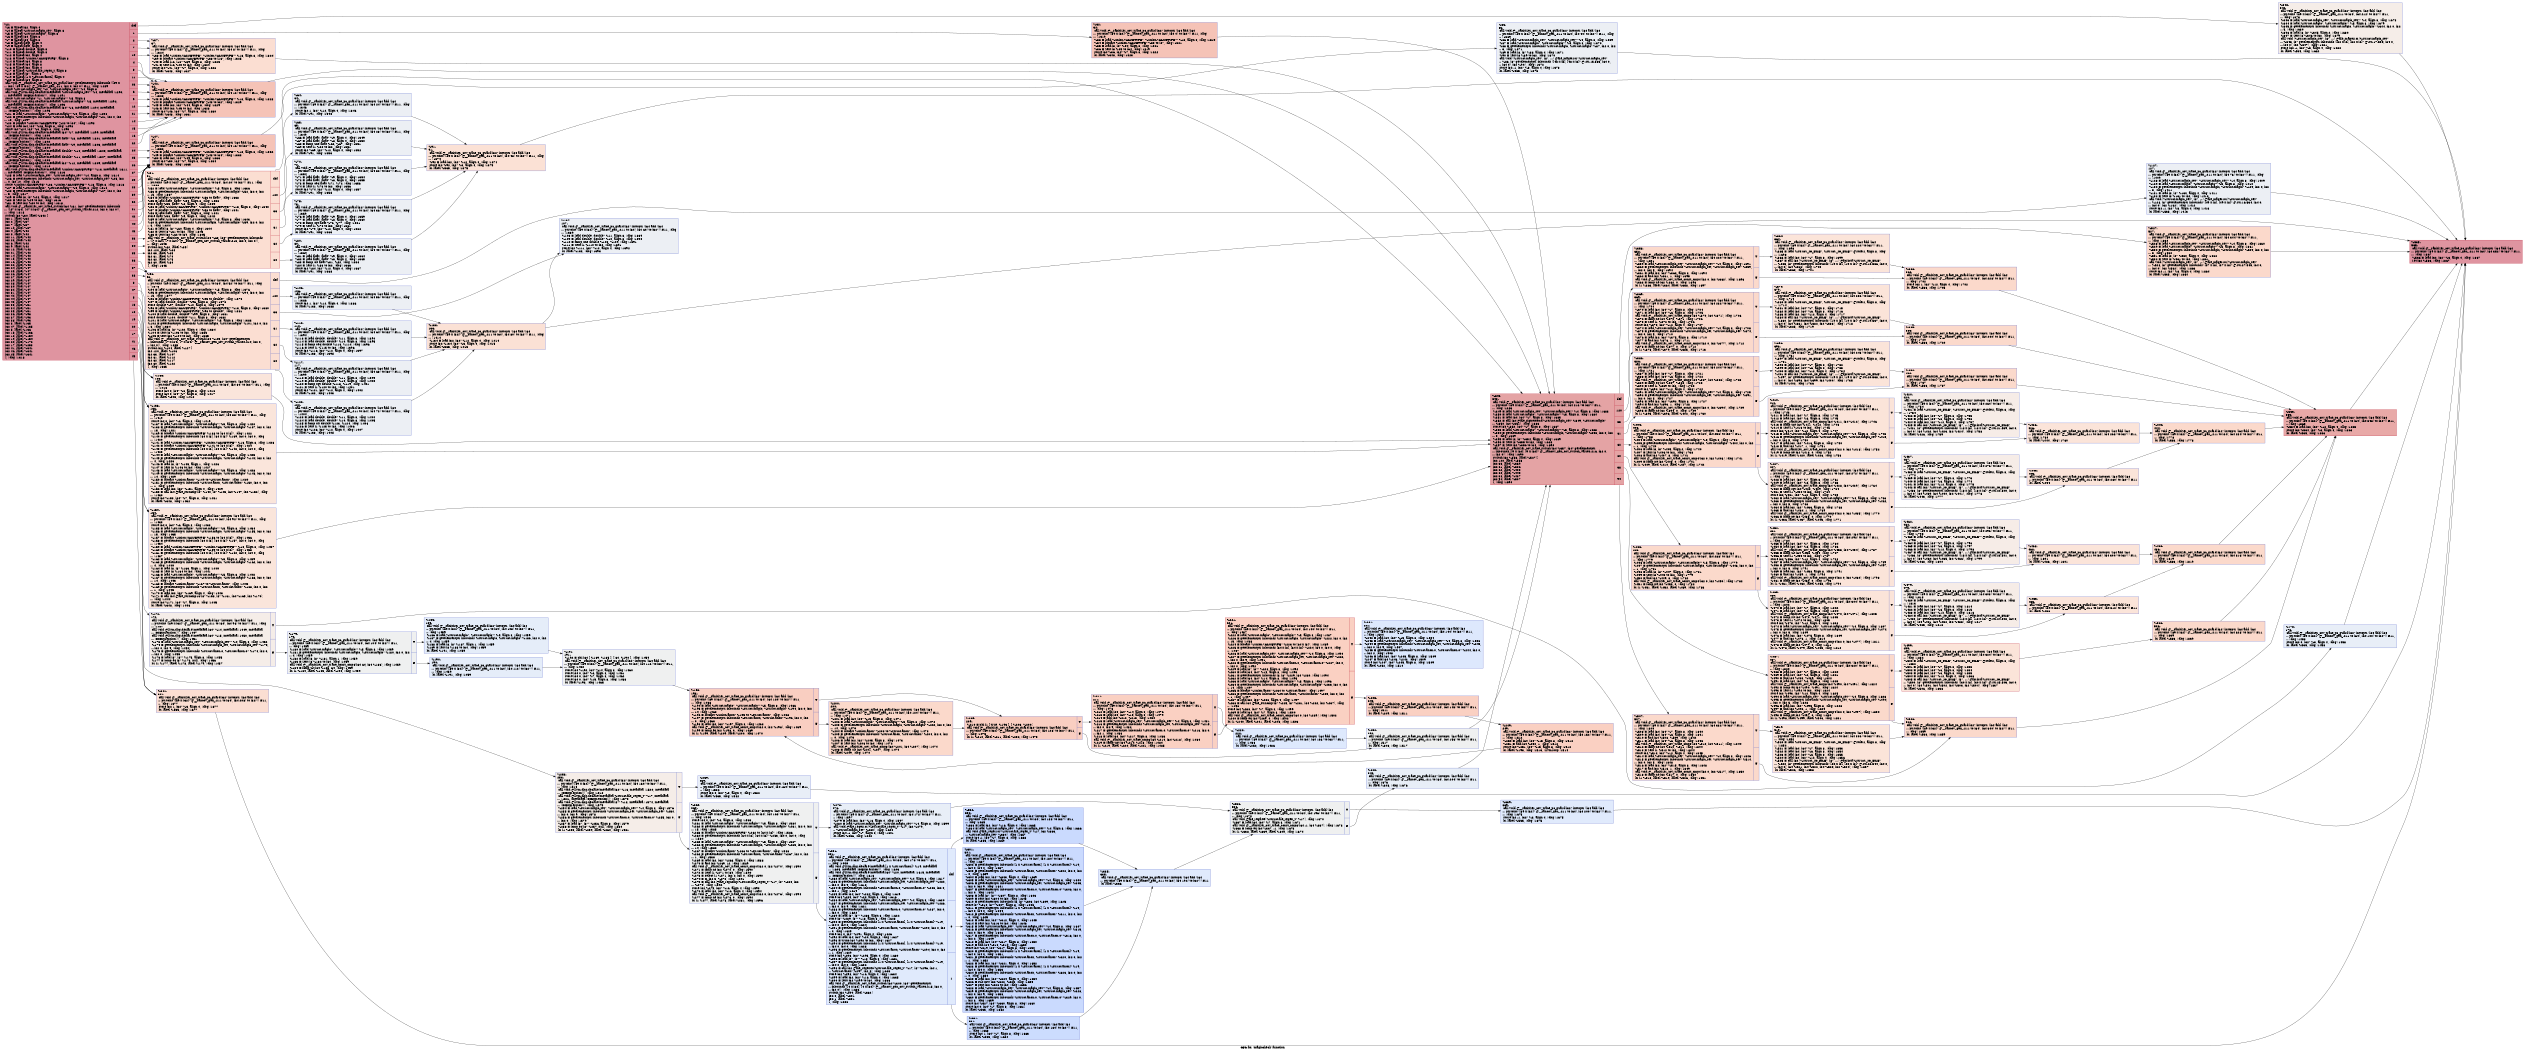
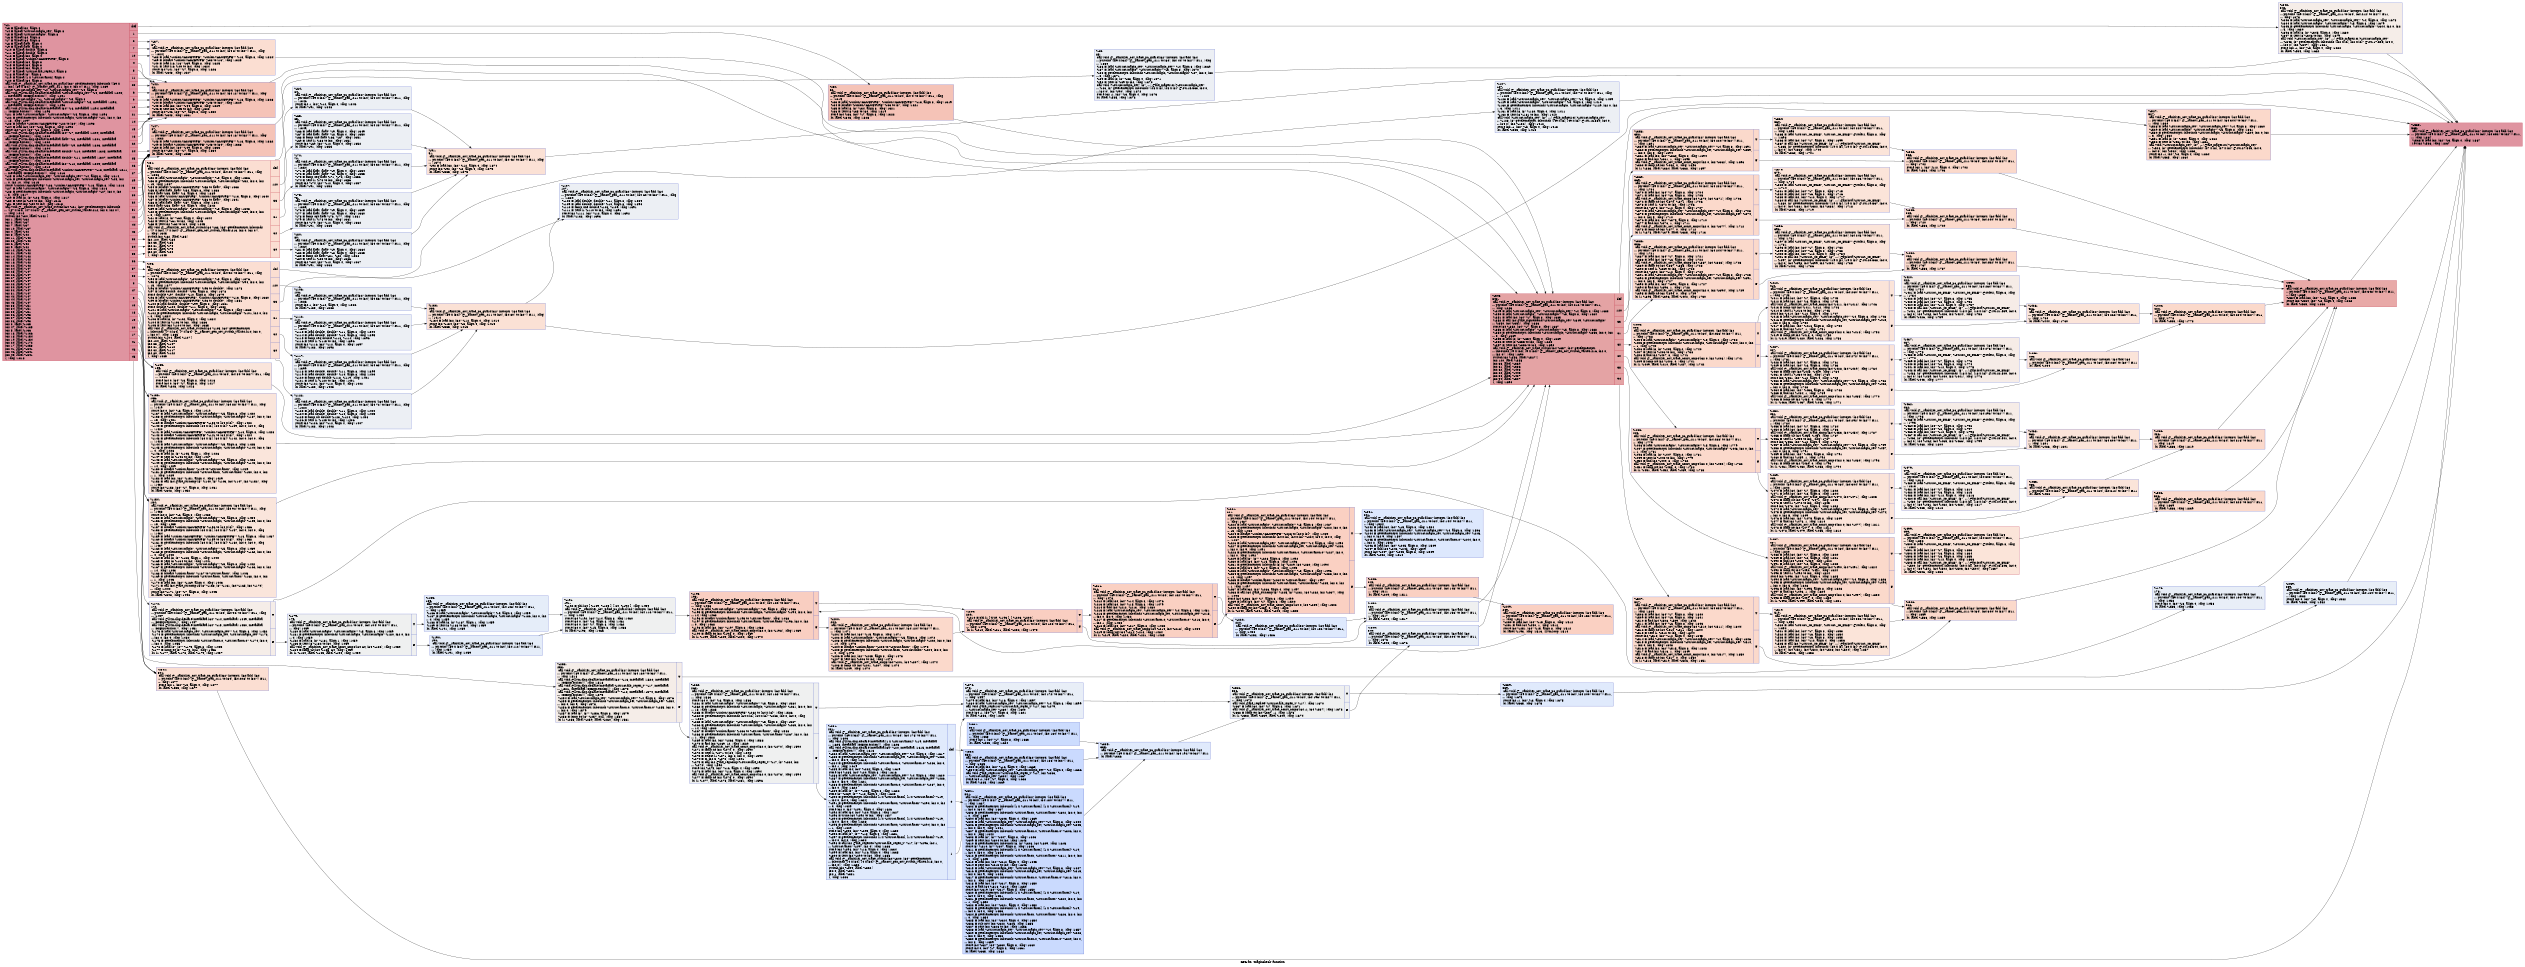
node "%221:": color #b70d28ff -> #3d50c3ff
edge "%281:" -> "%331:": now "%281:" -> "%278:"
